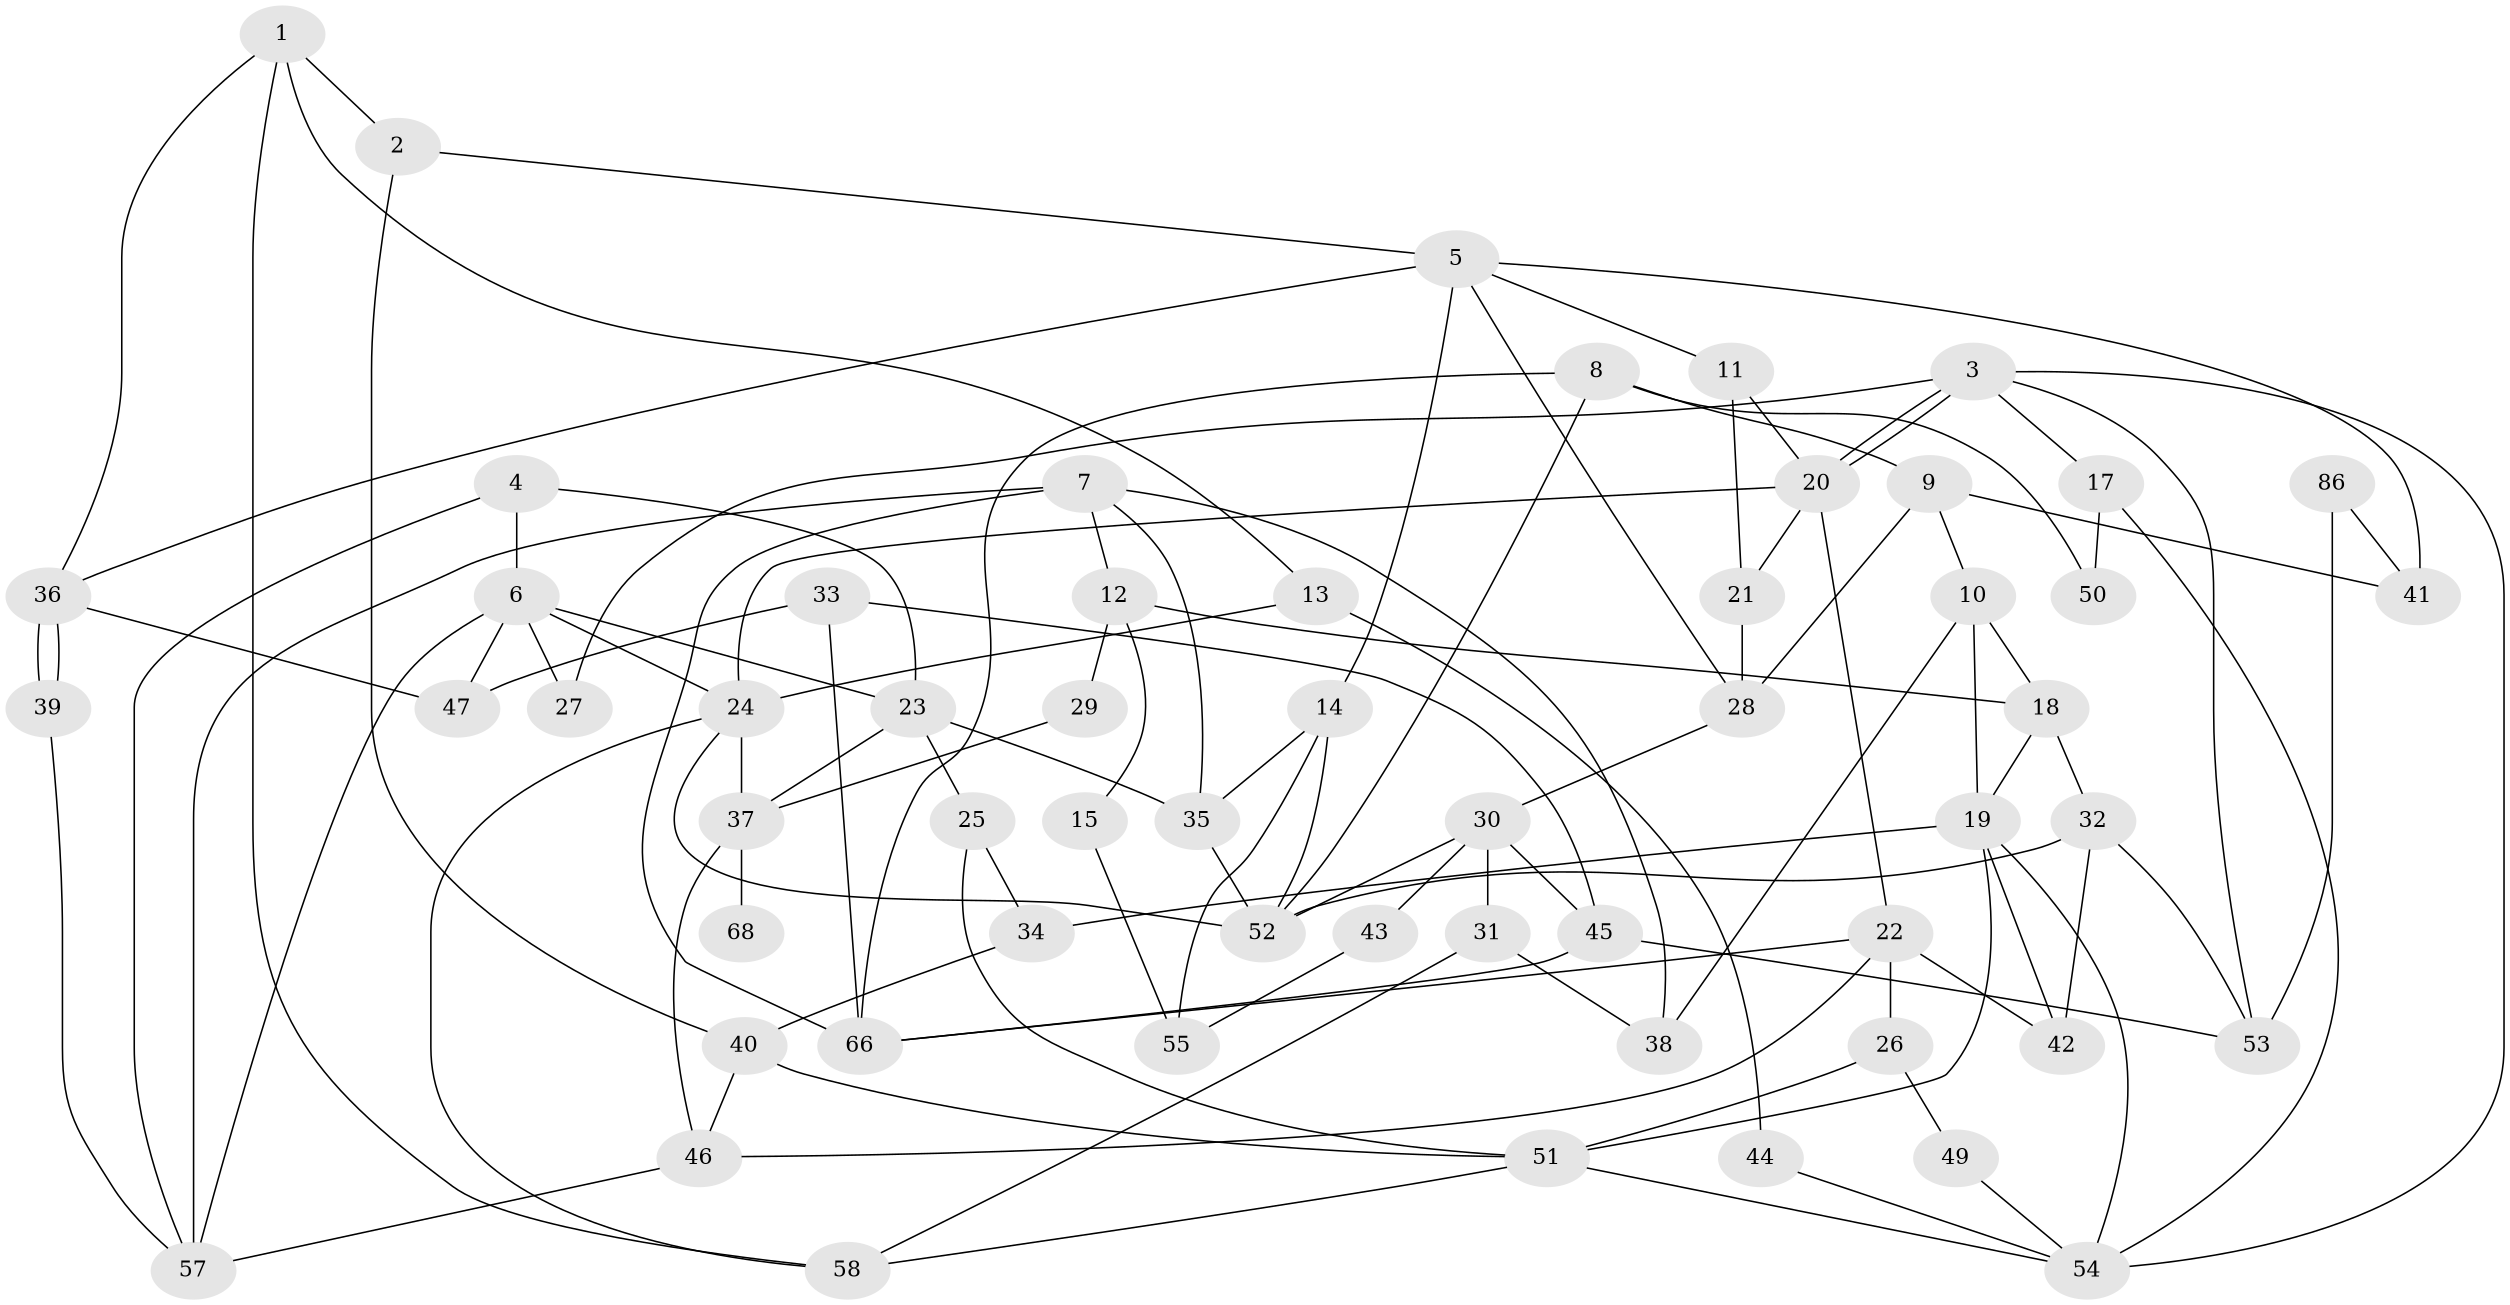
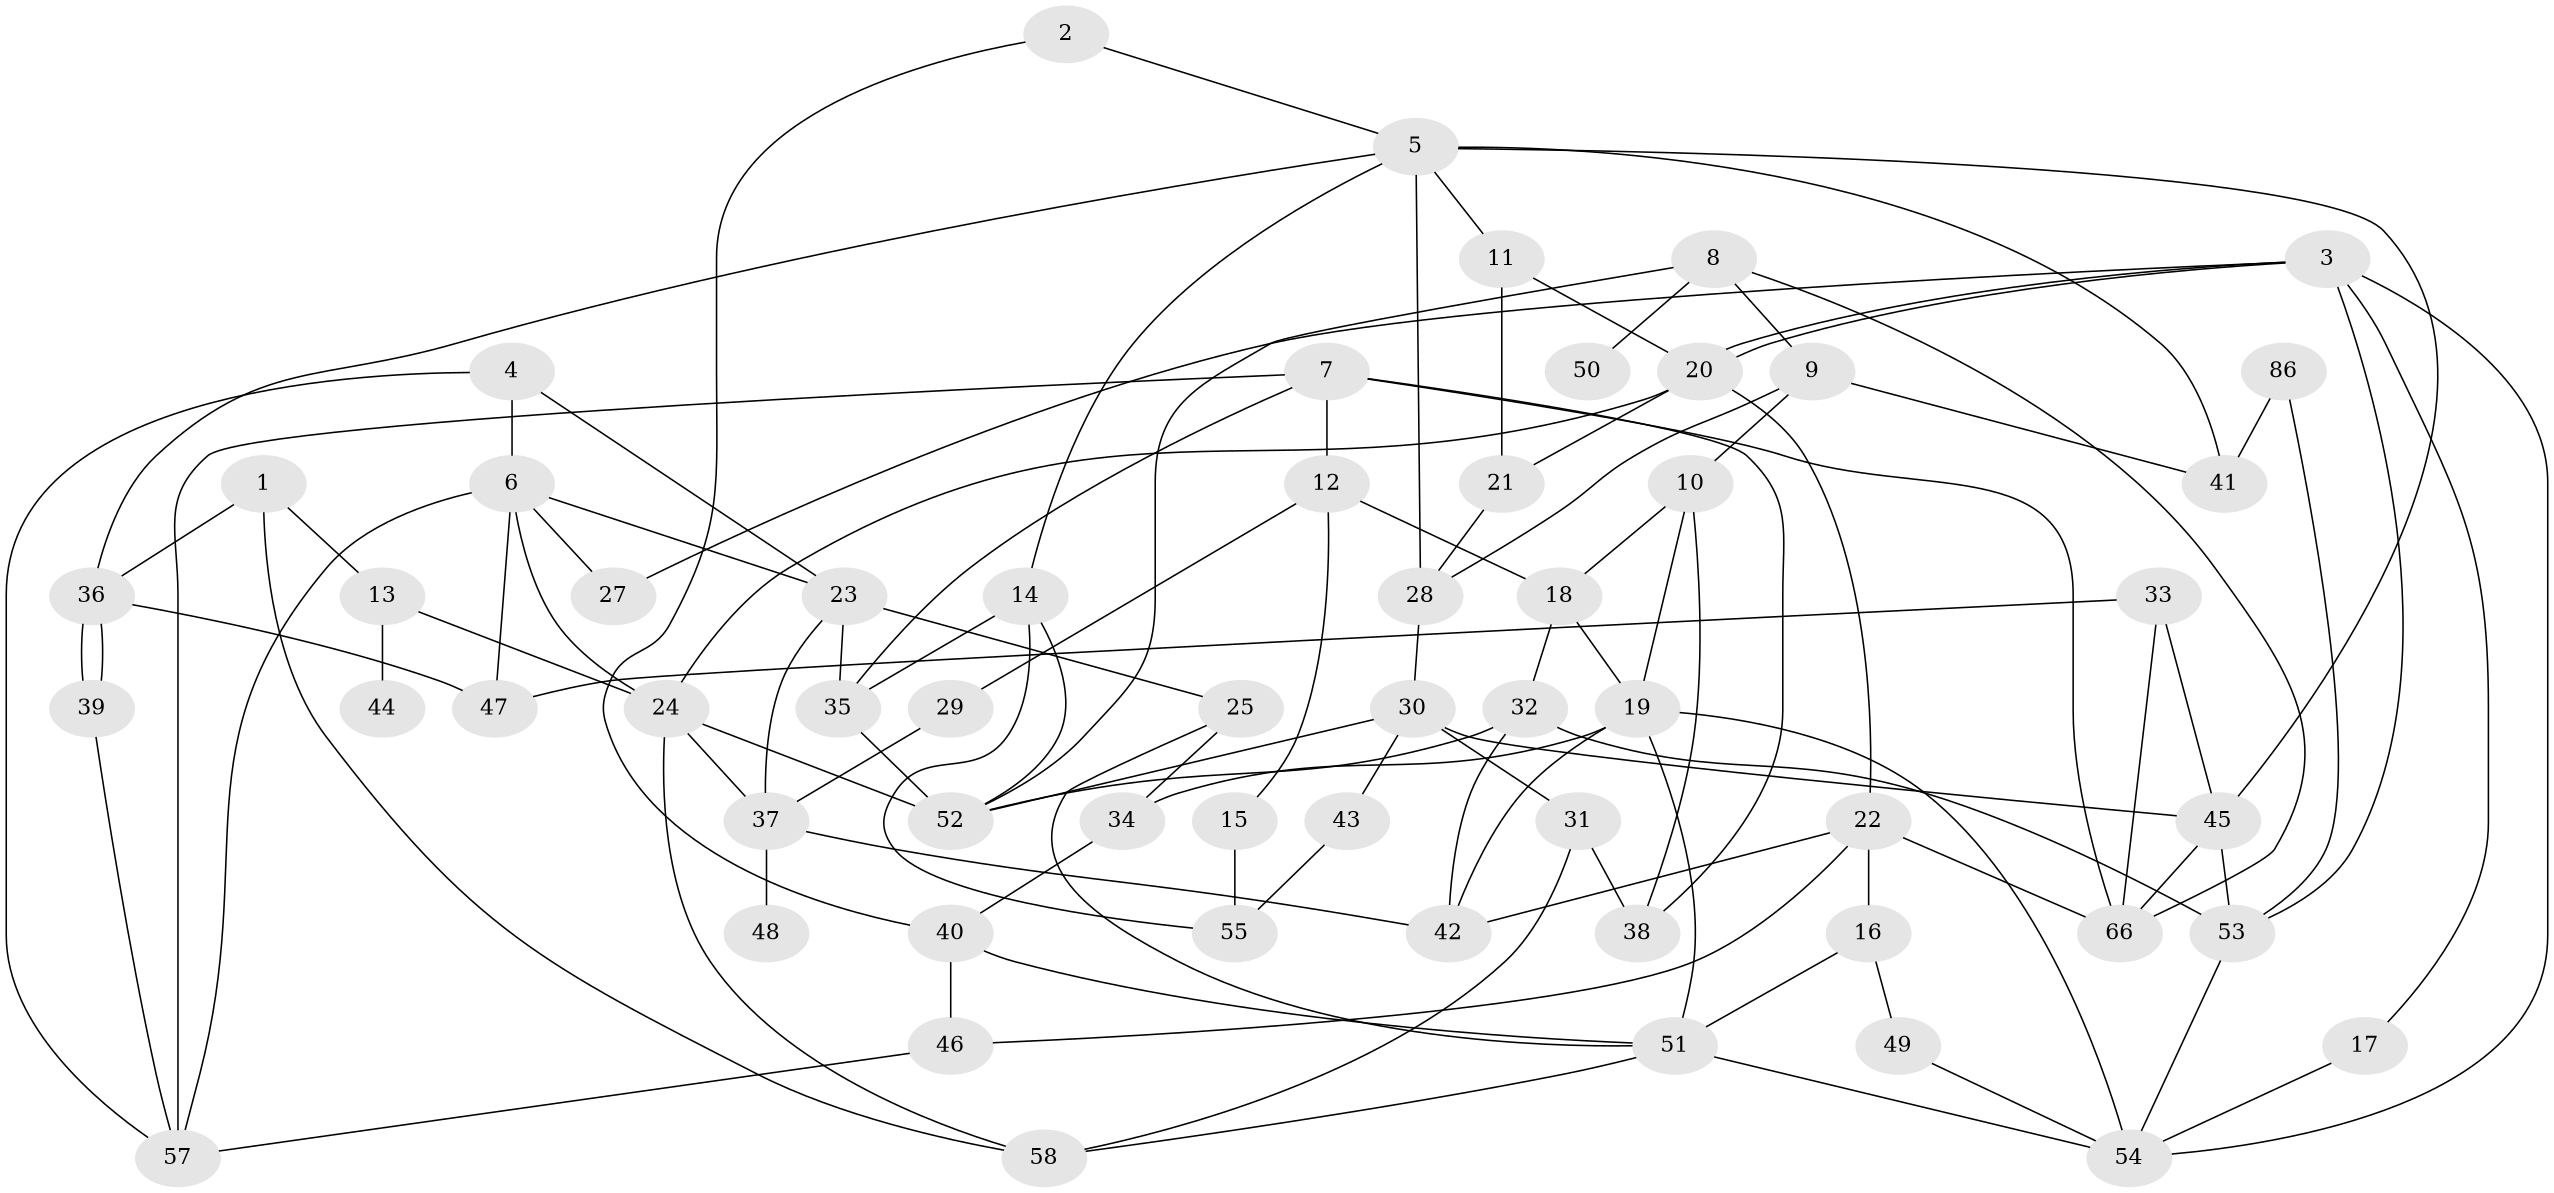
edge "1" -- "2": removed
edge "5" -- "45": added
edge "17" -- "50": removed
node "68": label "68" -> "48"
edge "37" -- "46": now "37" -- "42"
node "26": label "26" -> "16"
edge "44" -- "54": now "53" -- "54"
